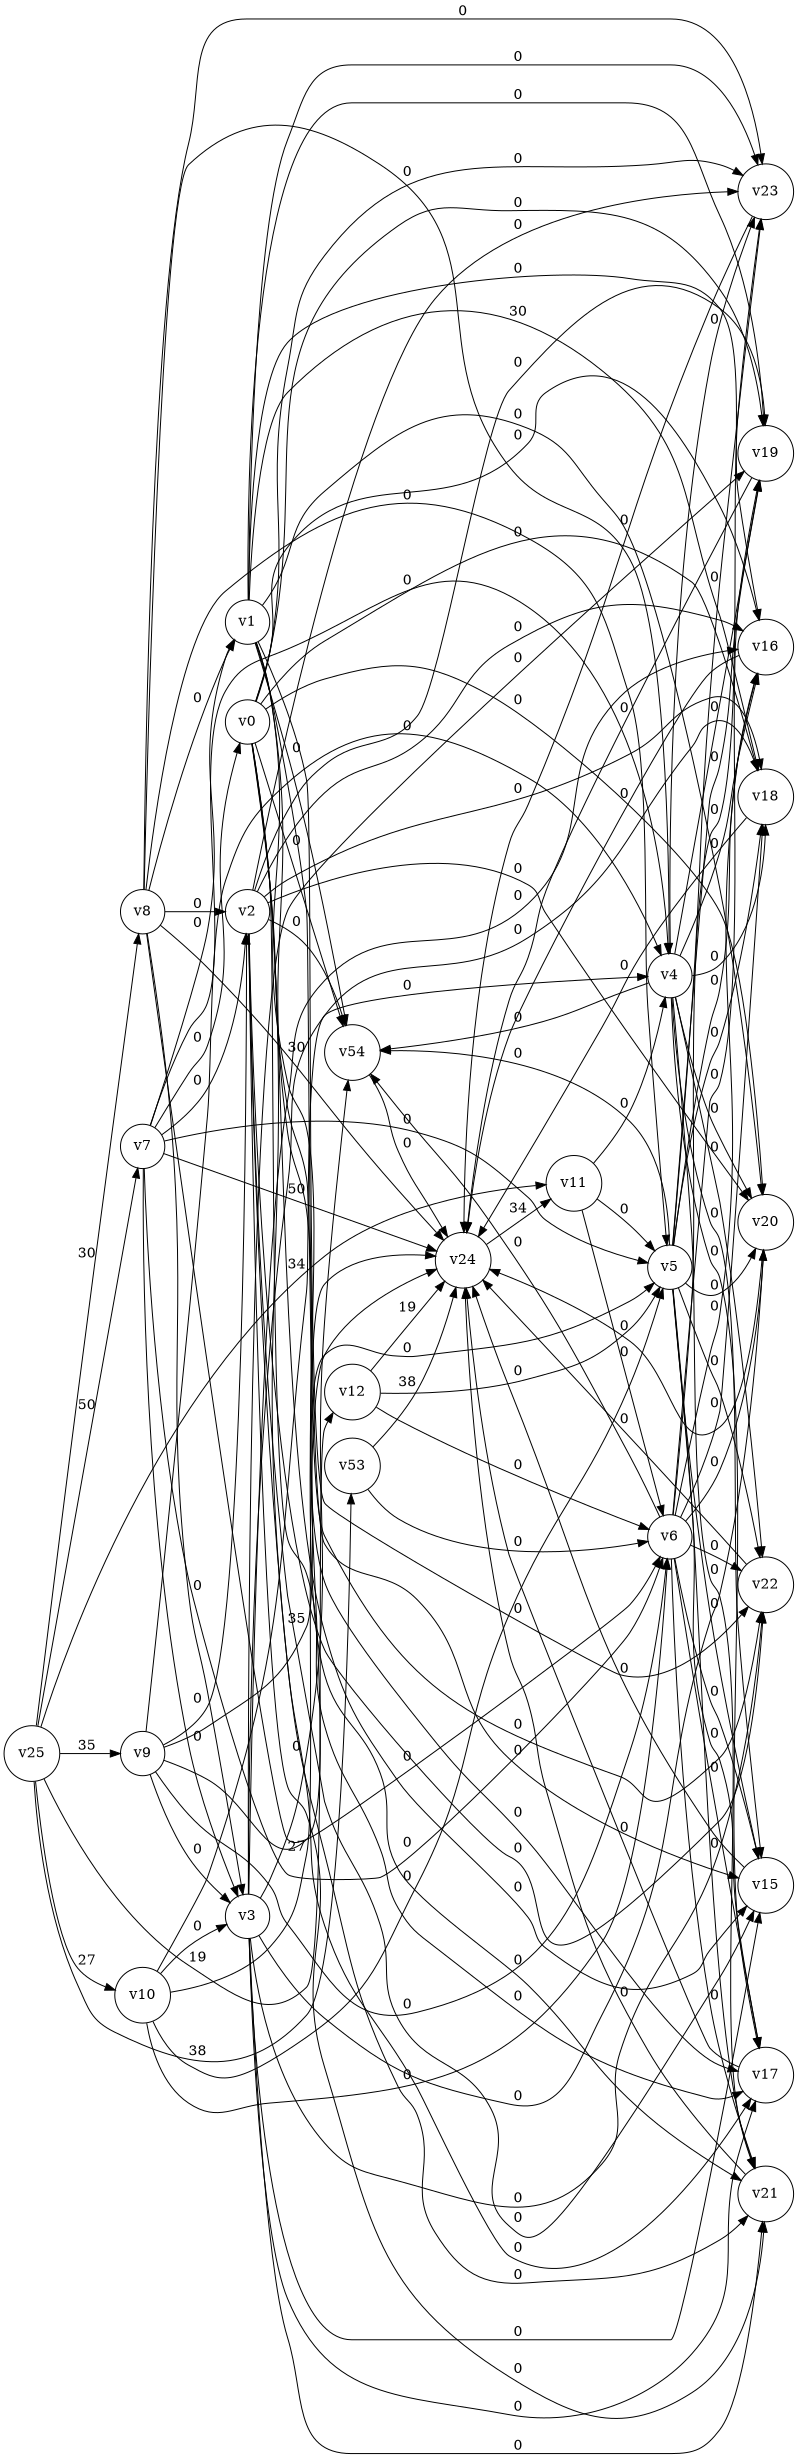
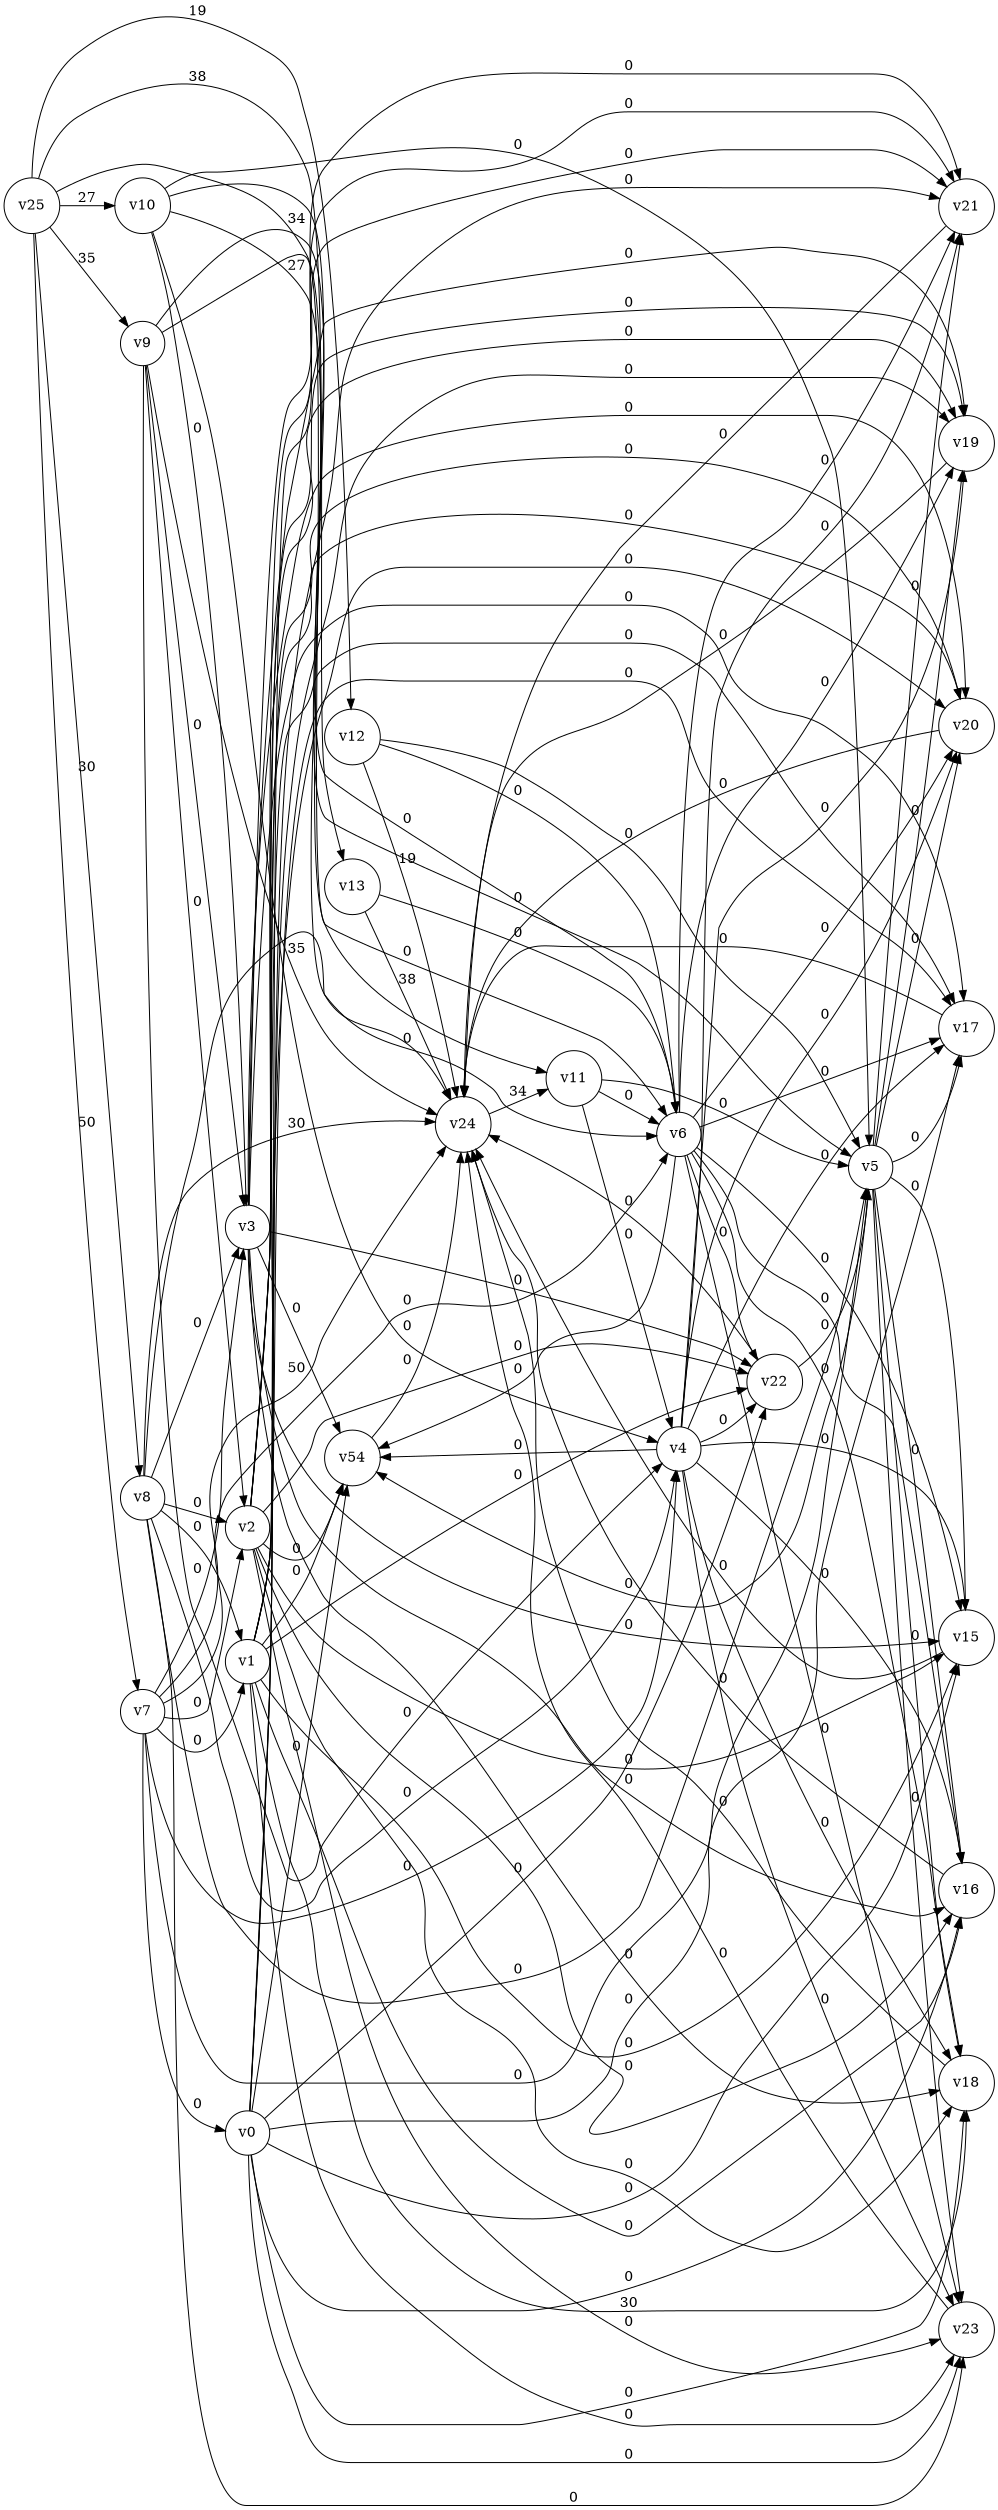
edge "v5" -> "v22": reversed
node "v53": label "v53" -> "v13"
